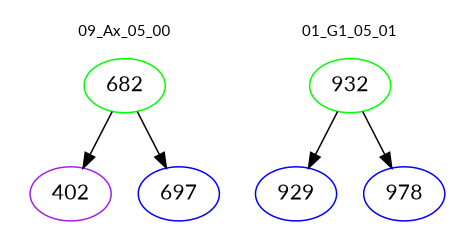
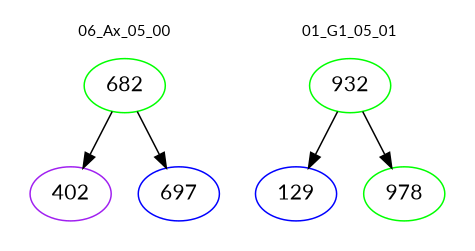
cluster "09_Ax_05_00": label "09_Ax_05_00" -> "06_Ax_05_00"
node "929": label "929" -> "129"
node "978": color blue -> green
